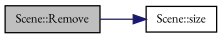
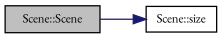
node "Scene::Remove": label "Scene::Remove" -> "Scene::Scene"
